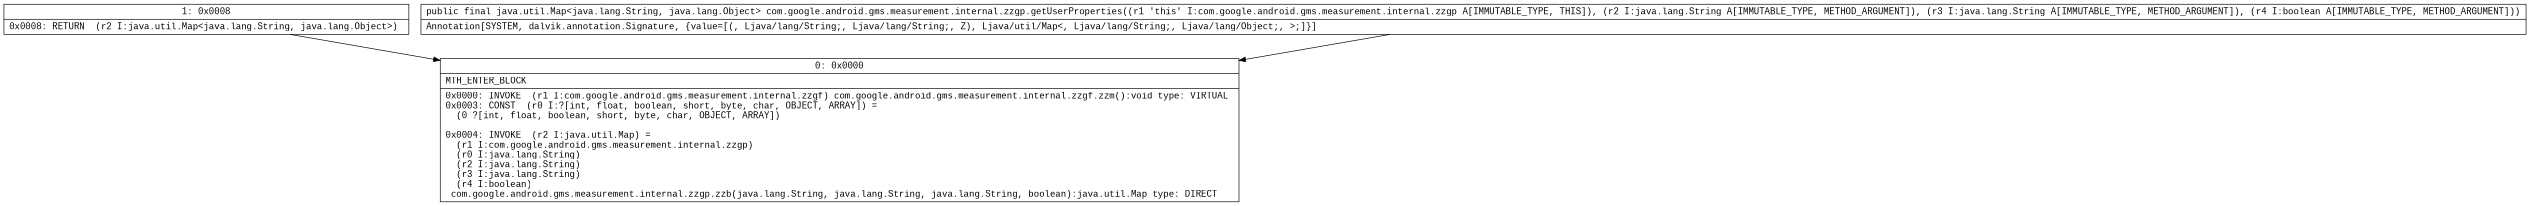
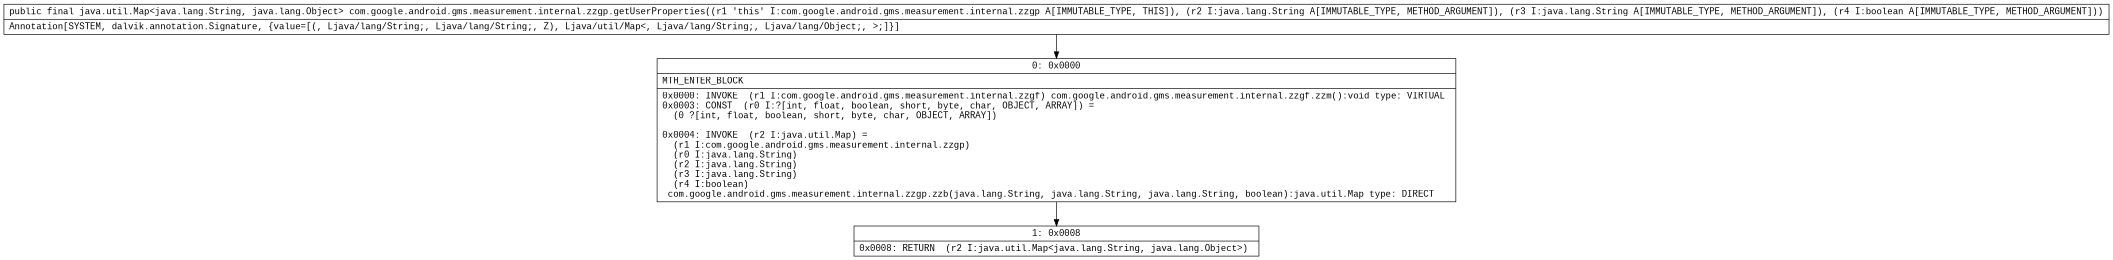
edge "1: 0x0008" -> "0: 0x0000": reversed
